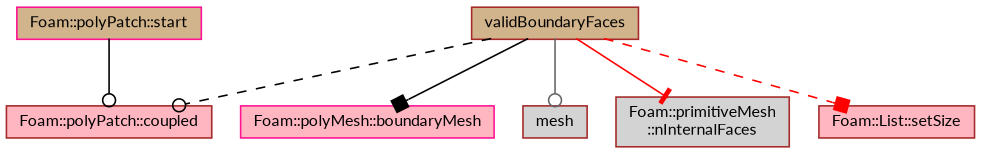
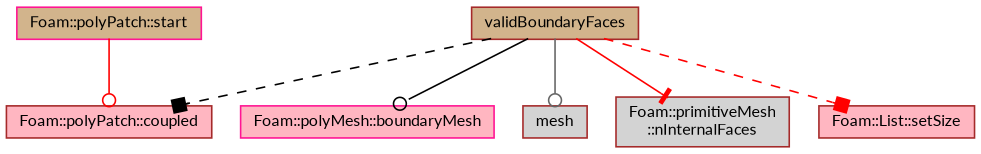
edge "Foam::polyPatch::start" -> "Foam::polyPatch::coupled": color black -> red
edge "validBoundaryFaces" -> "Foam::polyMesh::boundaryMesh": arrowhead box -> odot
edge "validBoundaryFaces" -> "Foam::polyPatch::coupled": arrowhead odot -> box
